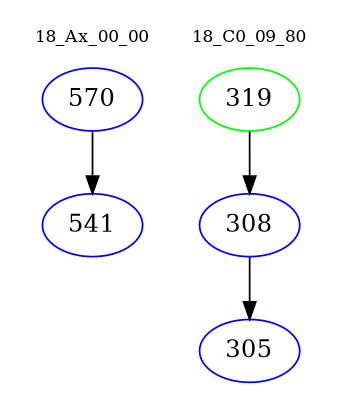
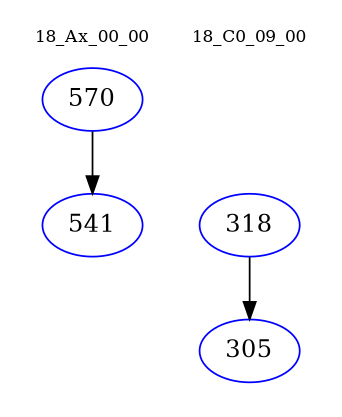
cluster "18_C0_09_80": label "18_C0_09_80" -> "18_C0_09_00"
node "319": removed
node "308": label "308" -> "318"
